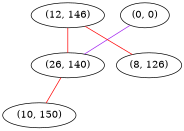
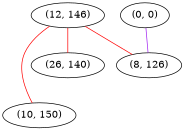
edge "(0, 0)" -- "(26, 140)": now "(0, 0)" -- "(8, 126)"
edge "(26, 140)" -- "(10, 150)": now "(12, 146)" -- "(10, 150)"
